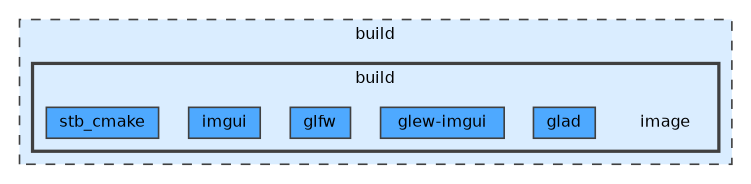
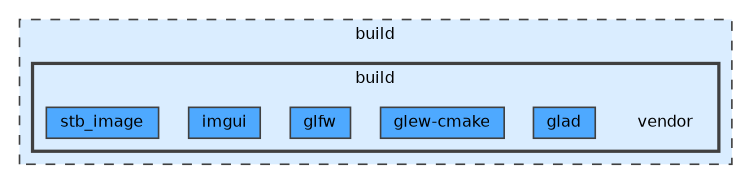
node "stb_cmake": label "stb_cmake" -> "stb_image"
node "glew-imgui": label "glew-imgui" -> "glew-cmake"
node "image": label "image" -> "vendor"
